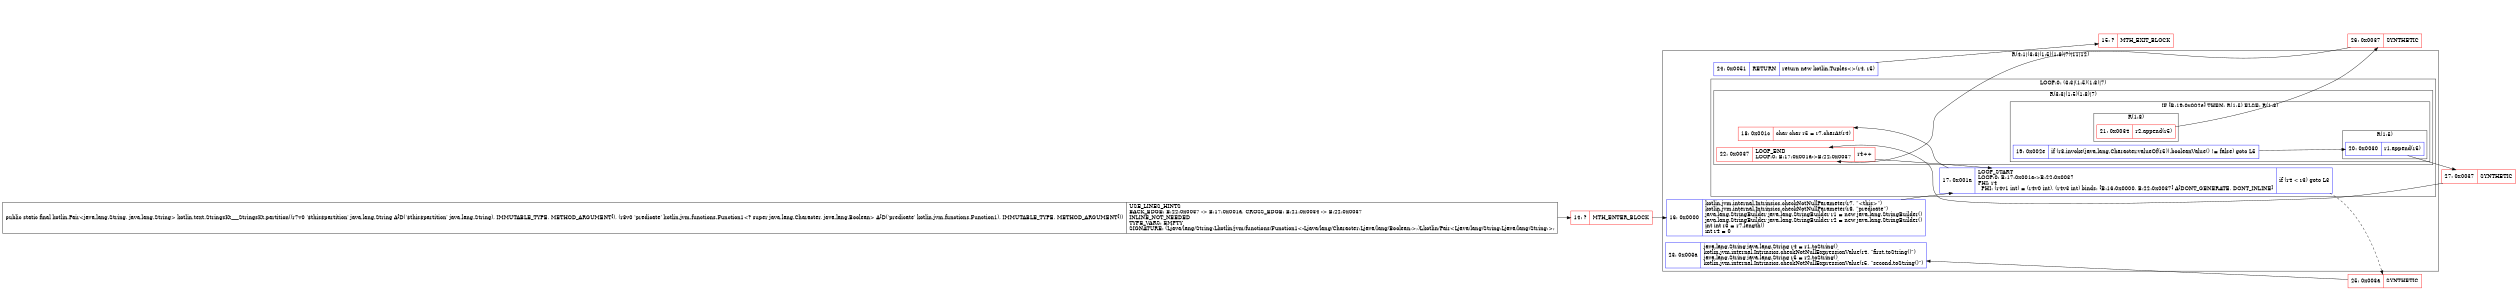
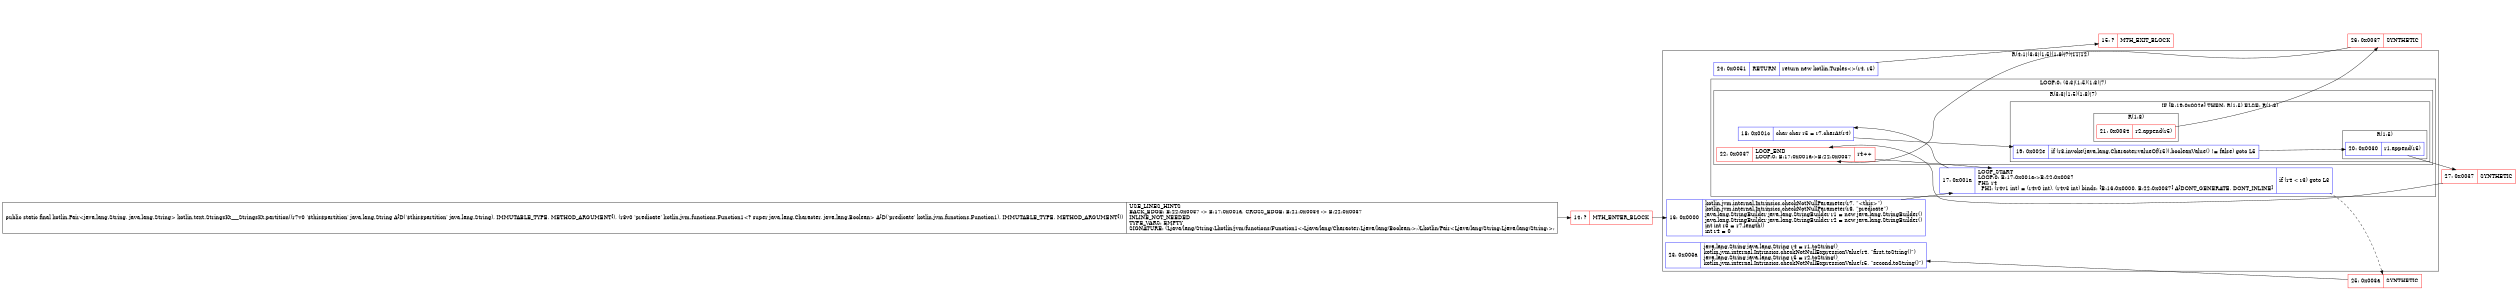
node "18: 0x001c": color red -> blue
edge "18: 0x001c" -> "19: 0x002e": added
